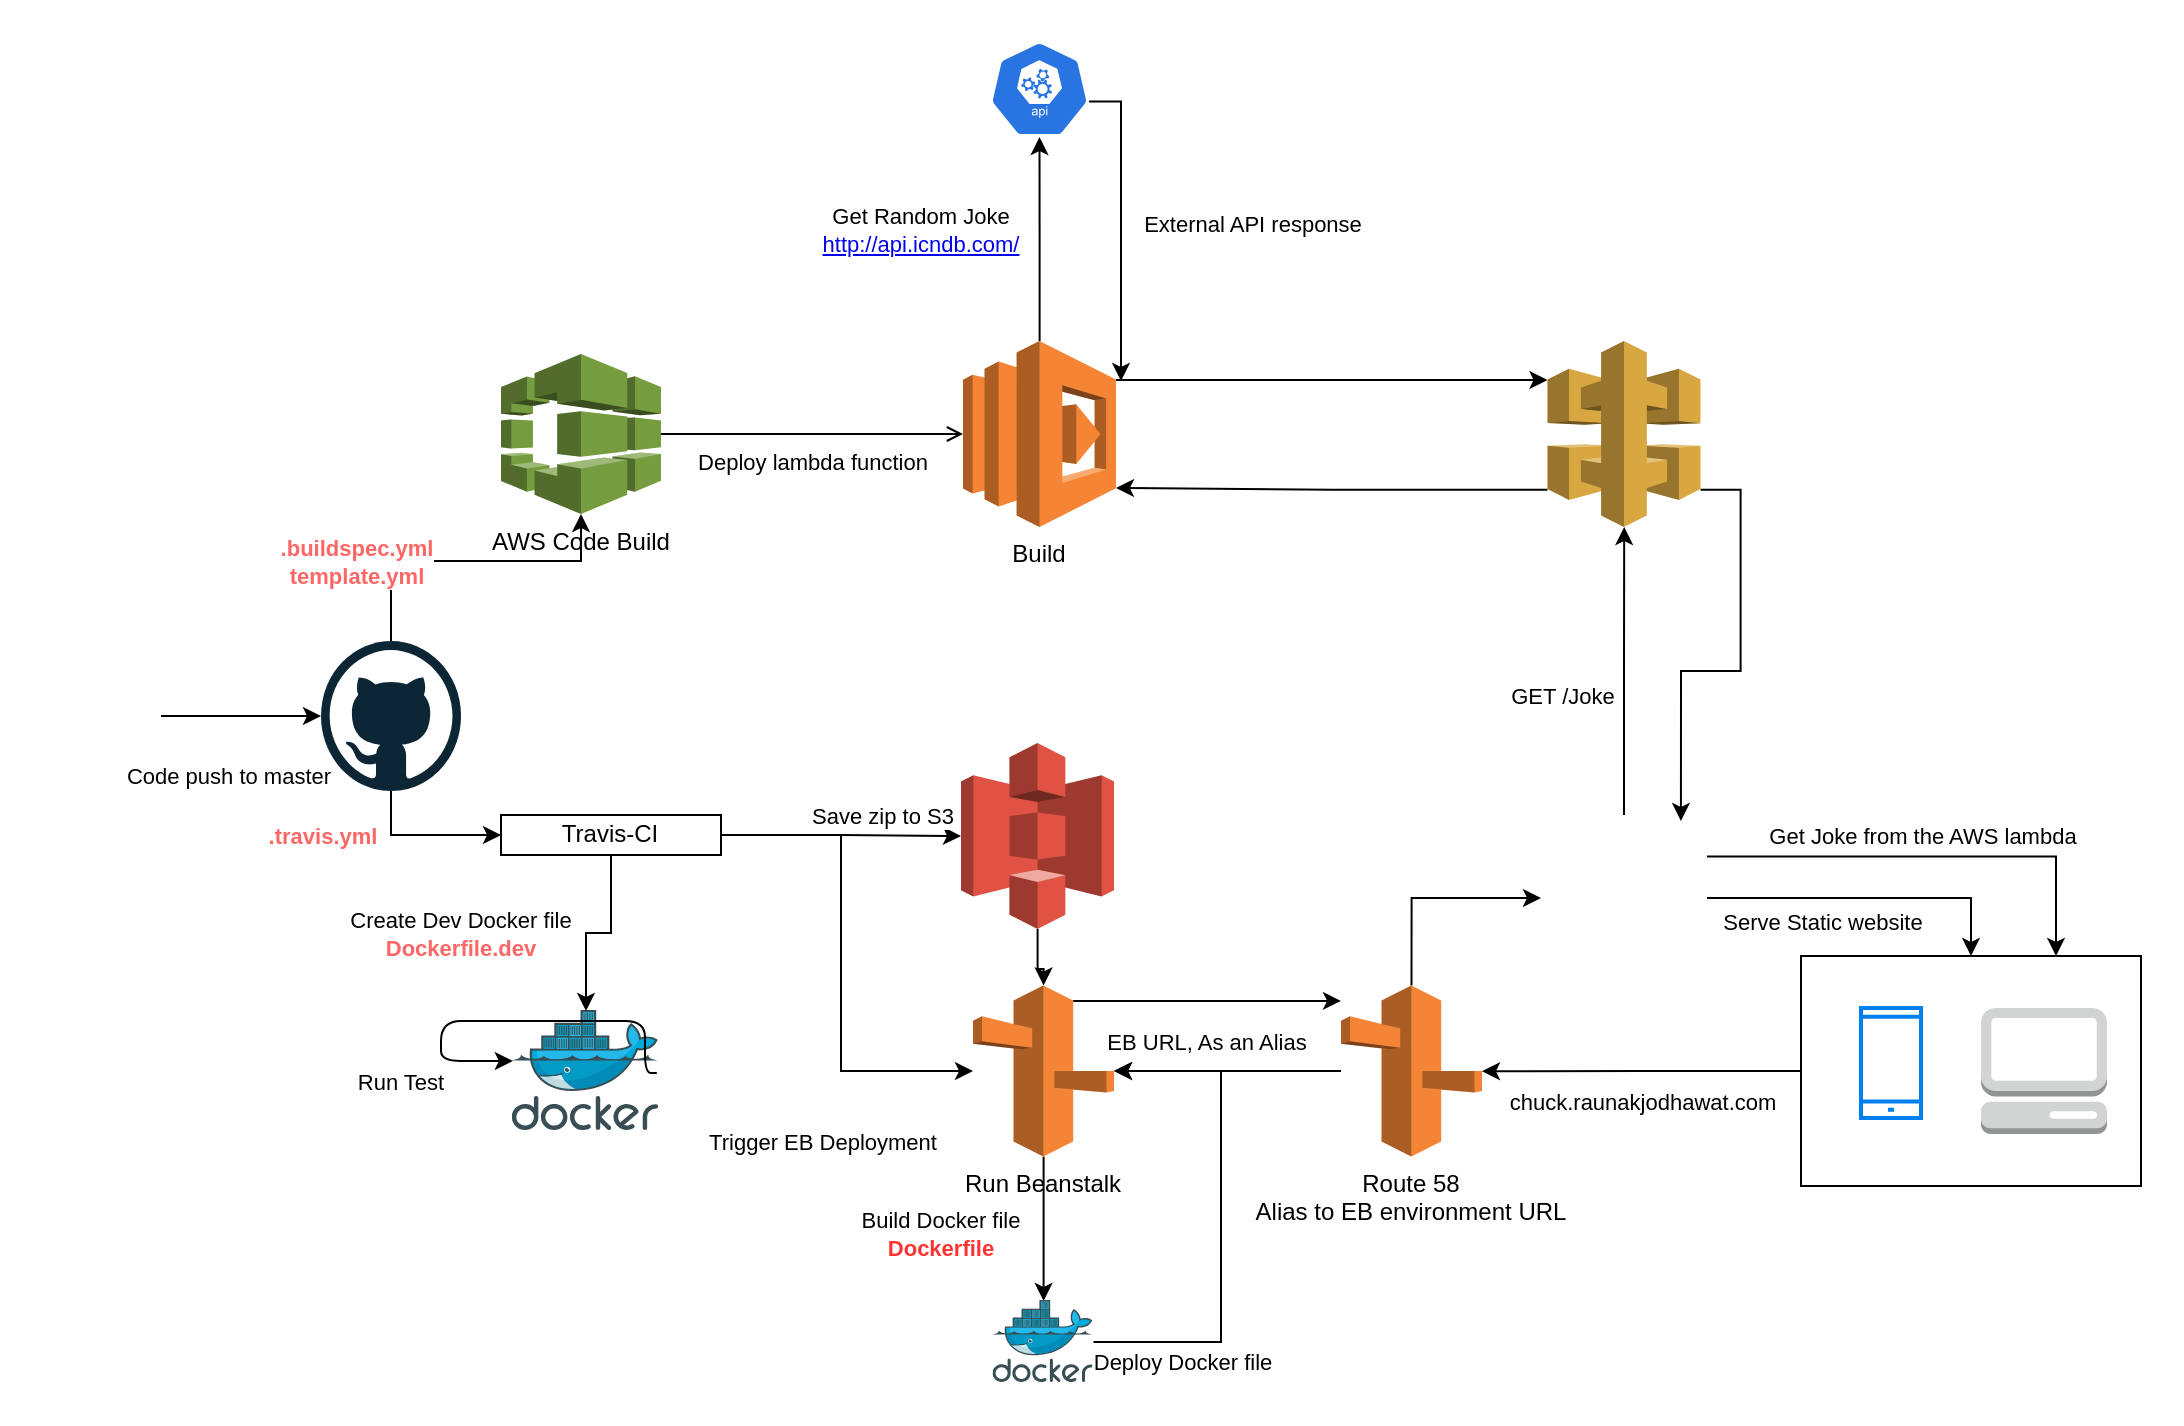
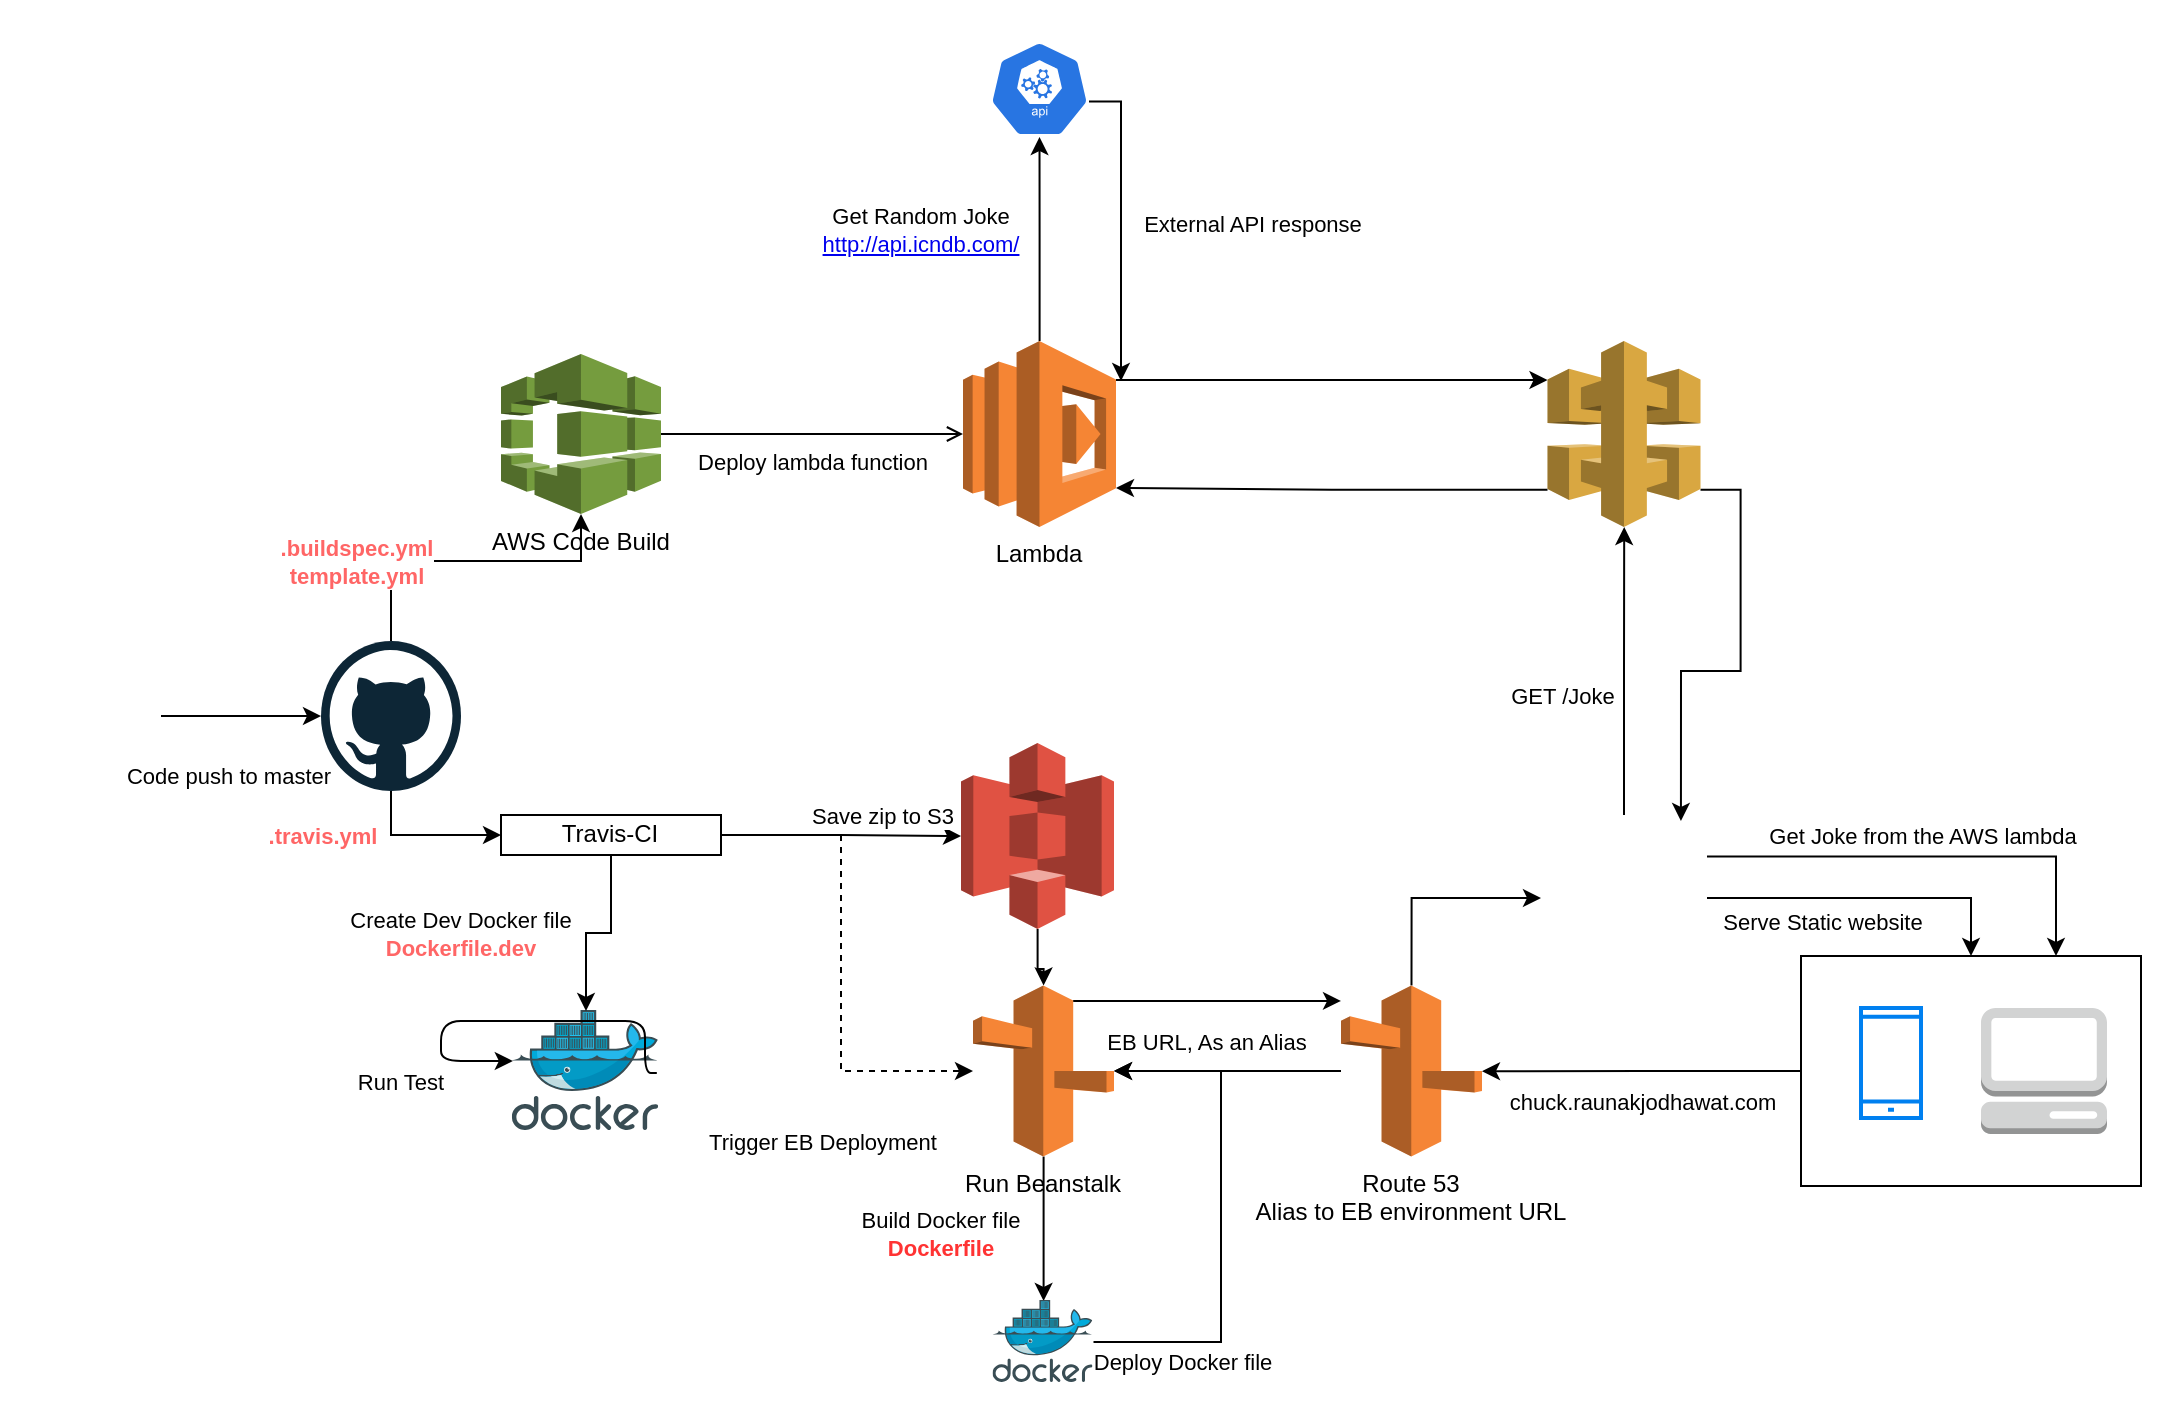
node "Build": label "Build" -> "Lambda"
edge "Travis-CI" -> "Run Beanstalk": style solid -> dashed
node "Route 58 Alias to EB environment URL": label "Route 58 Alias to EB environment URL" -> "Route 53 Alias to EB environment URL"
